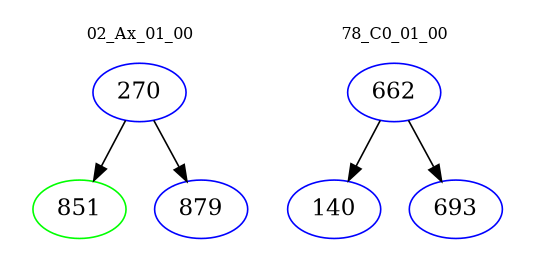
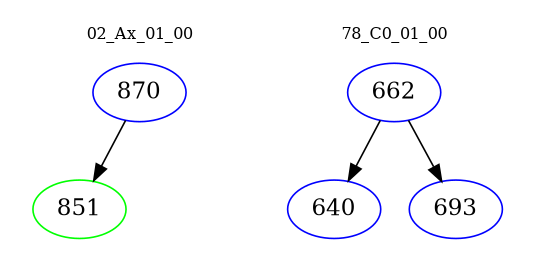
node "270": label "270" -> "870"
node "879": removed
node "140": label "140" -> "640"
